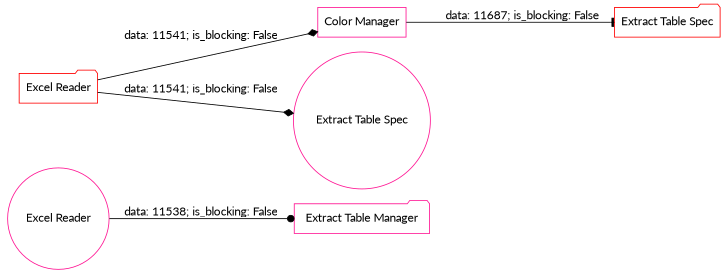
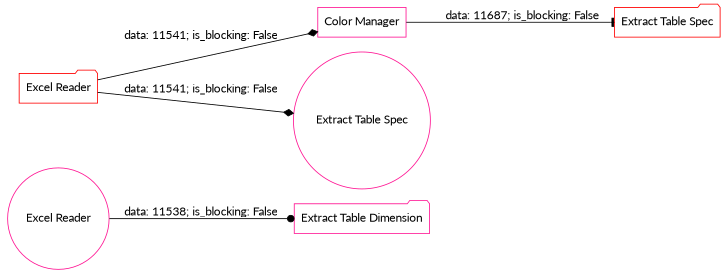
node "Extract Table Manager": label "Extract Table Manager" -> "Extract Table Dimension"
